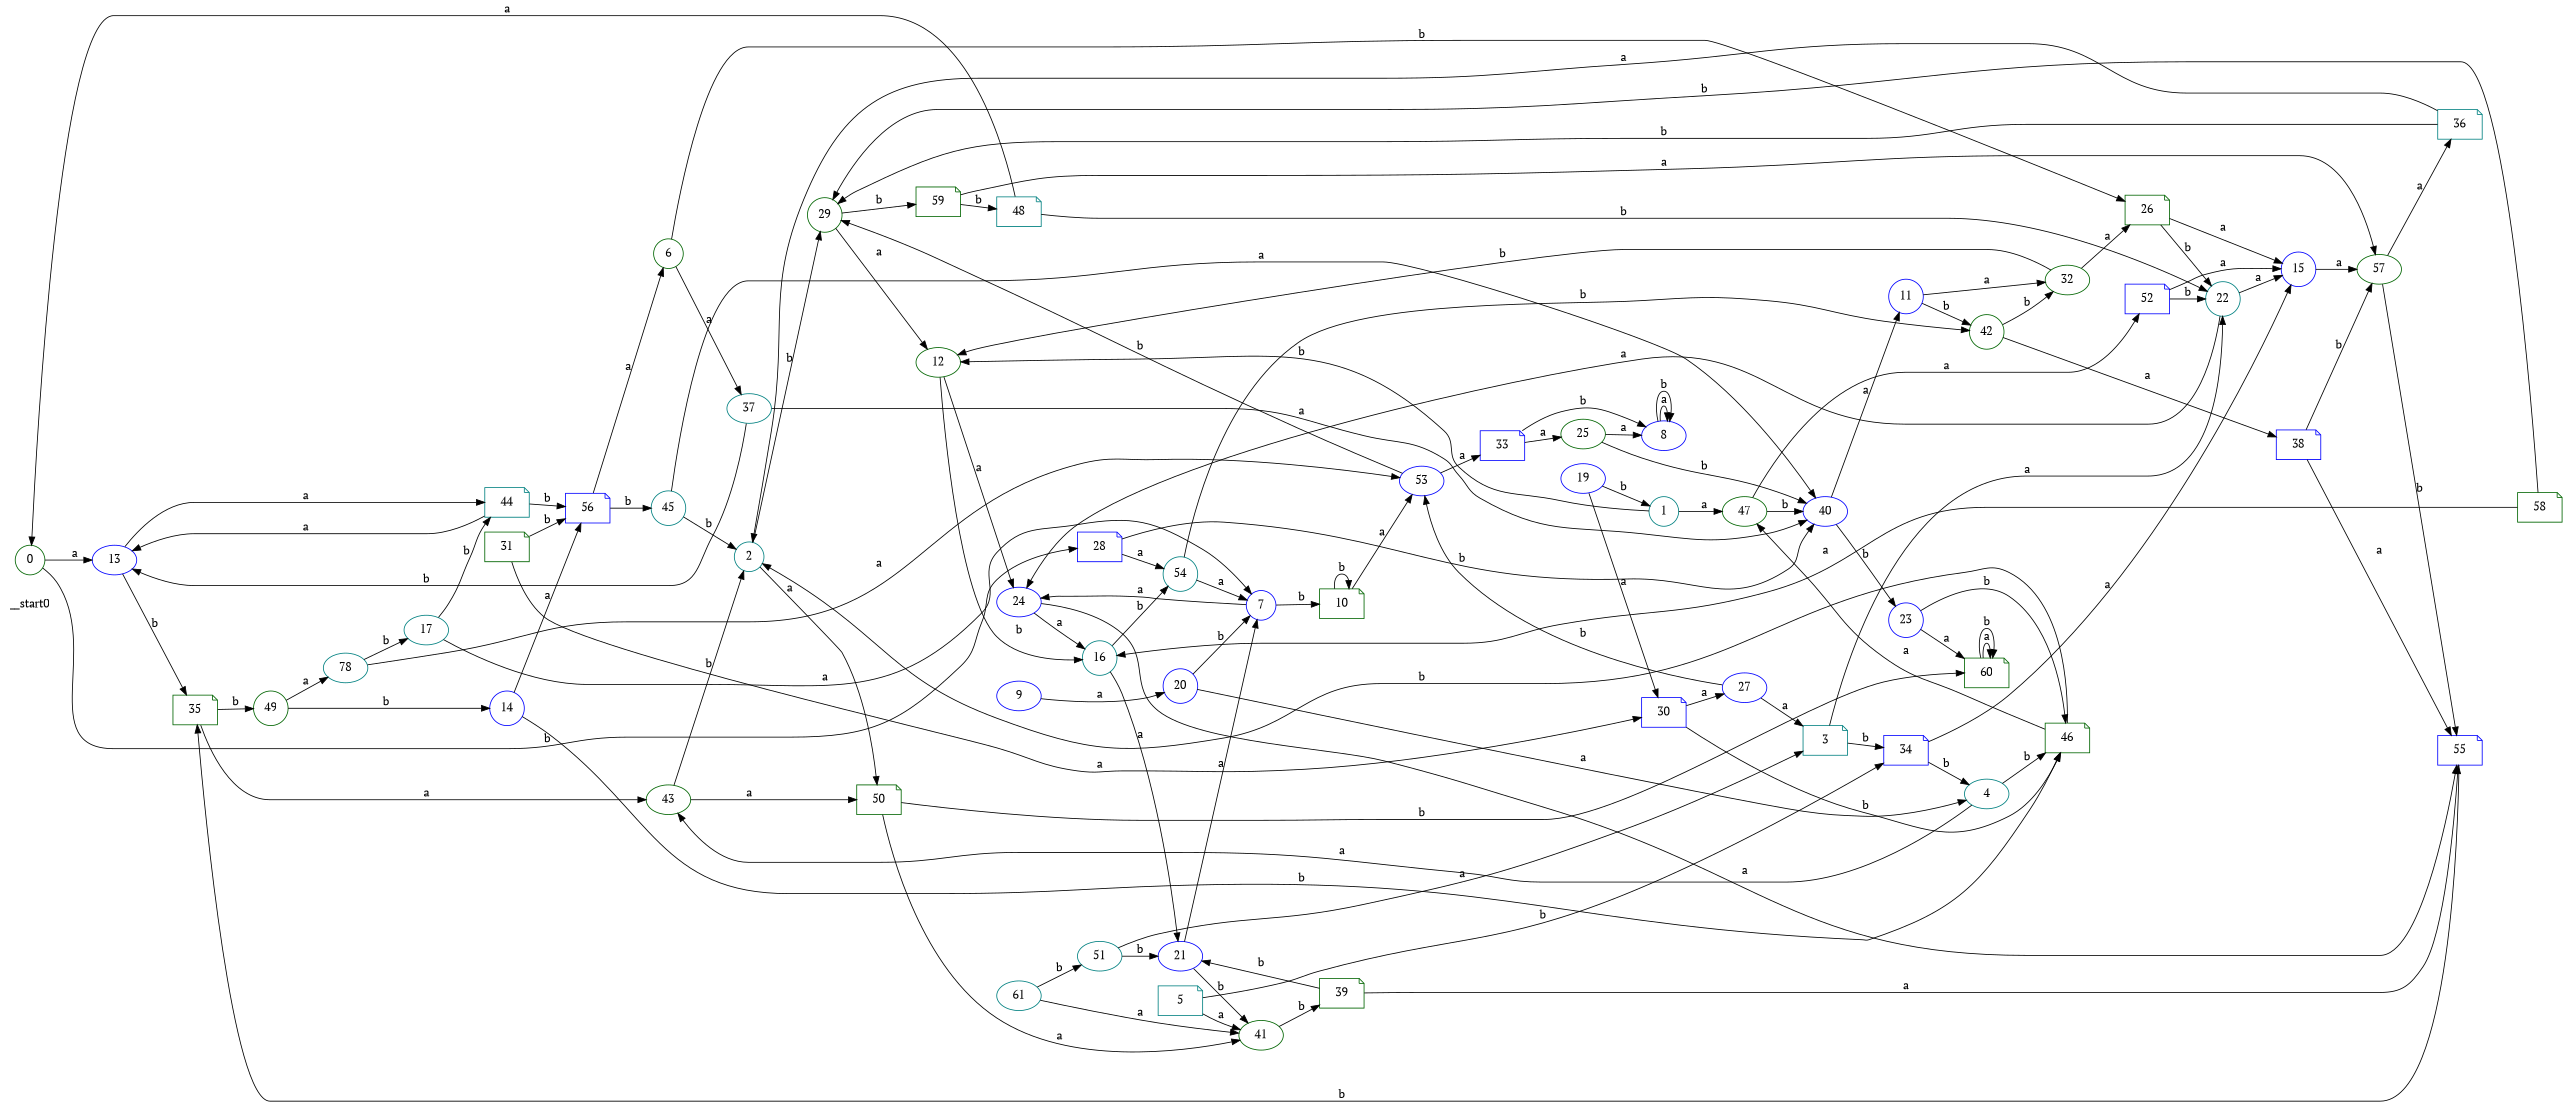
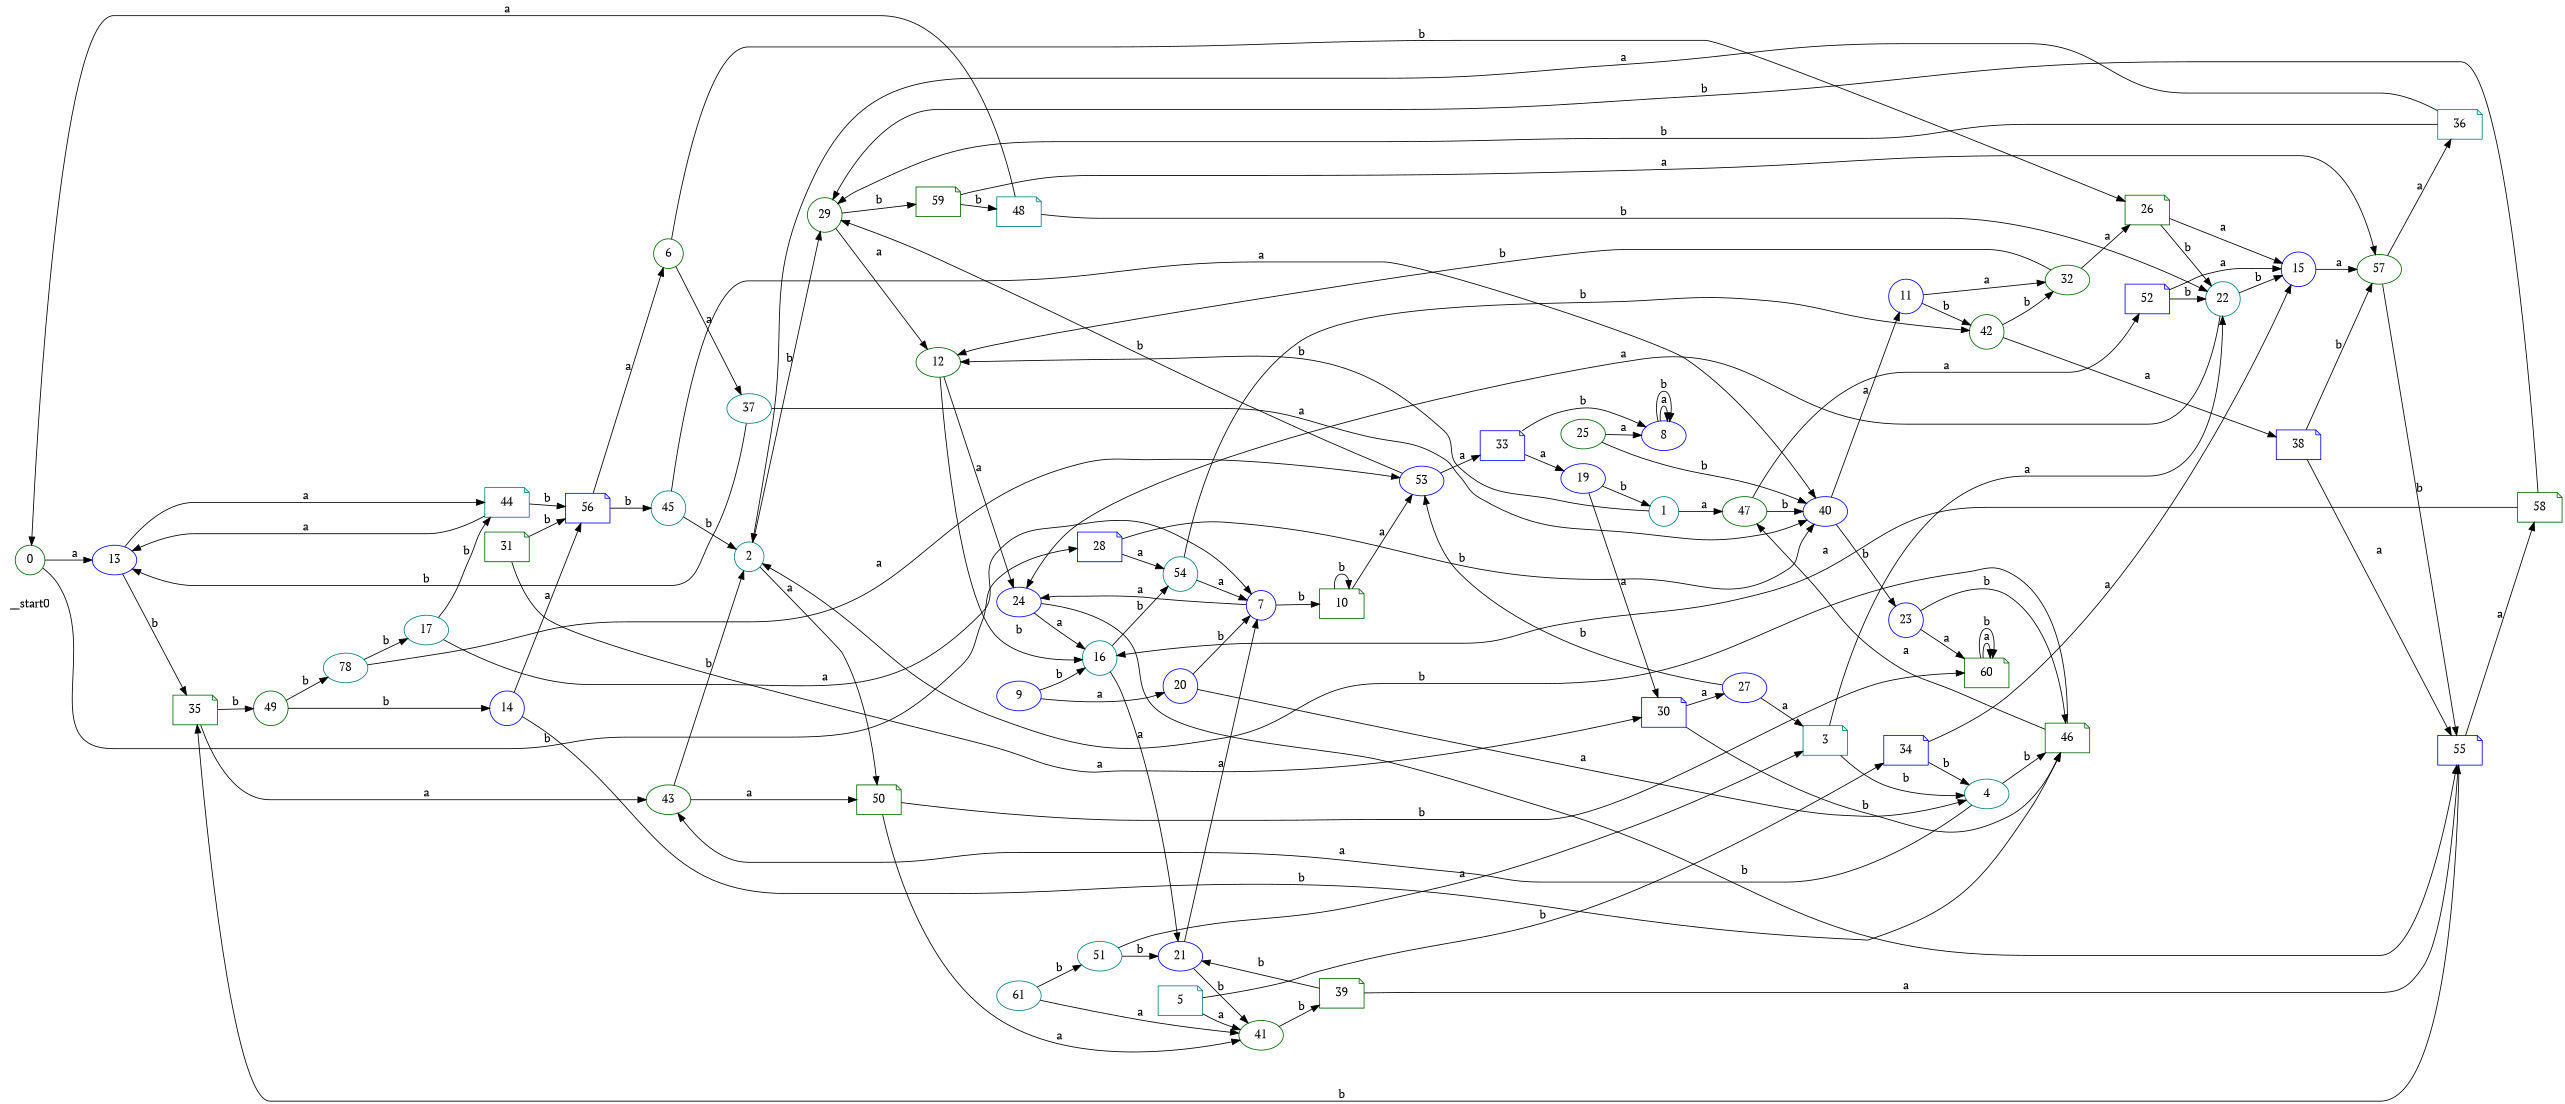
edge "22" -> "15": label "a" -> "b"
edge "33" -> "25": now "33" -> "19"
edge "55" -> "58": added, label "a"
edge "49" -> "78": label "a" -> "b"
edge "9" -> "16": added, label "b"
edge "3" -> "34": now "3" -> "4"
edge "24" -> "55": label "a" -> "b"
